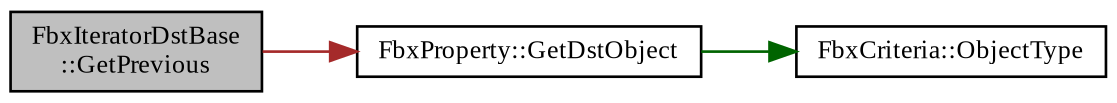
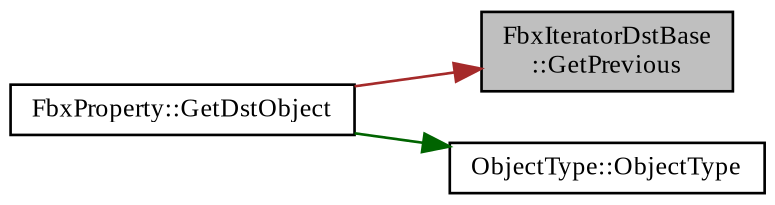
edge "FbxIteratorDstBase ::GetPrevious" -> "FbxProperty::GetDstObject": reversed
node "FbxCriteria::ObjectType": label "FbxCriteria::ObjectType" -> "ObjectType::ObjectType"
